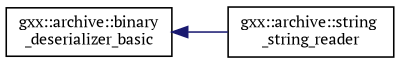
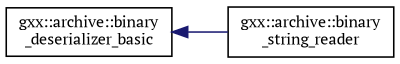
node "gxx::archive::string _string_reader": label "gxx::archive::string _string_reader" -> "gxx::archive::binary _string_reader"
